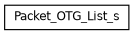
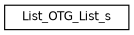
node "Packet_OTG_List_s": label "Packet_OTG_List_s" -> "List_OTG_List_s"
